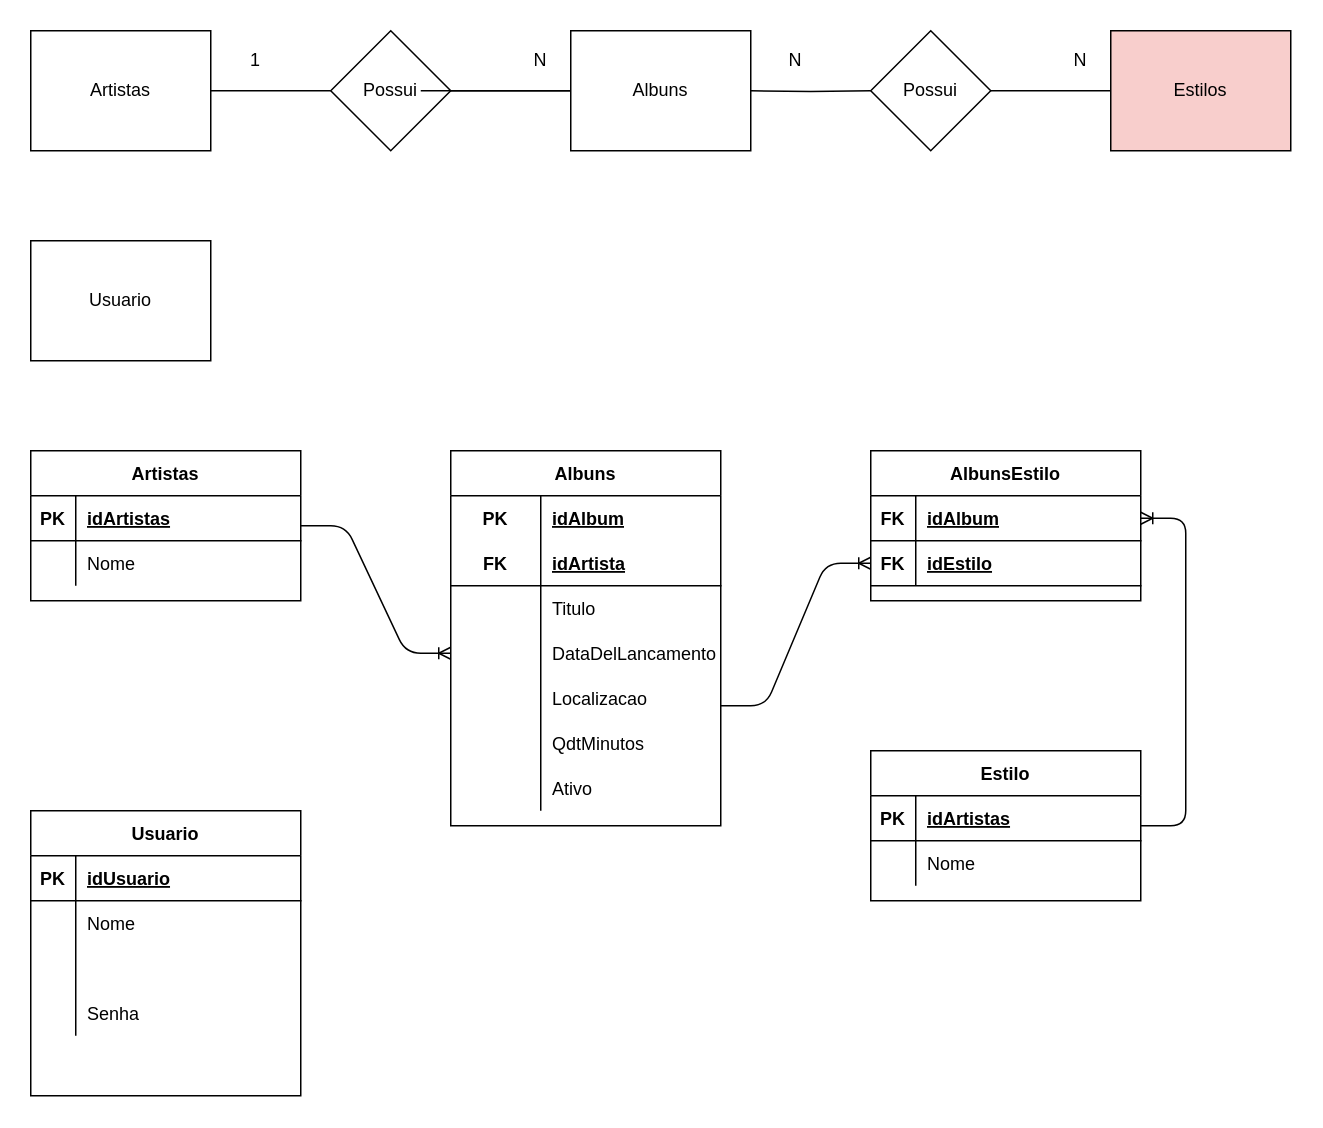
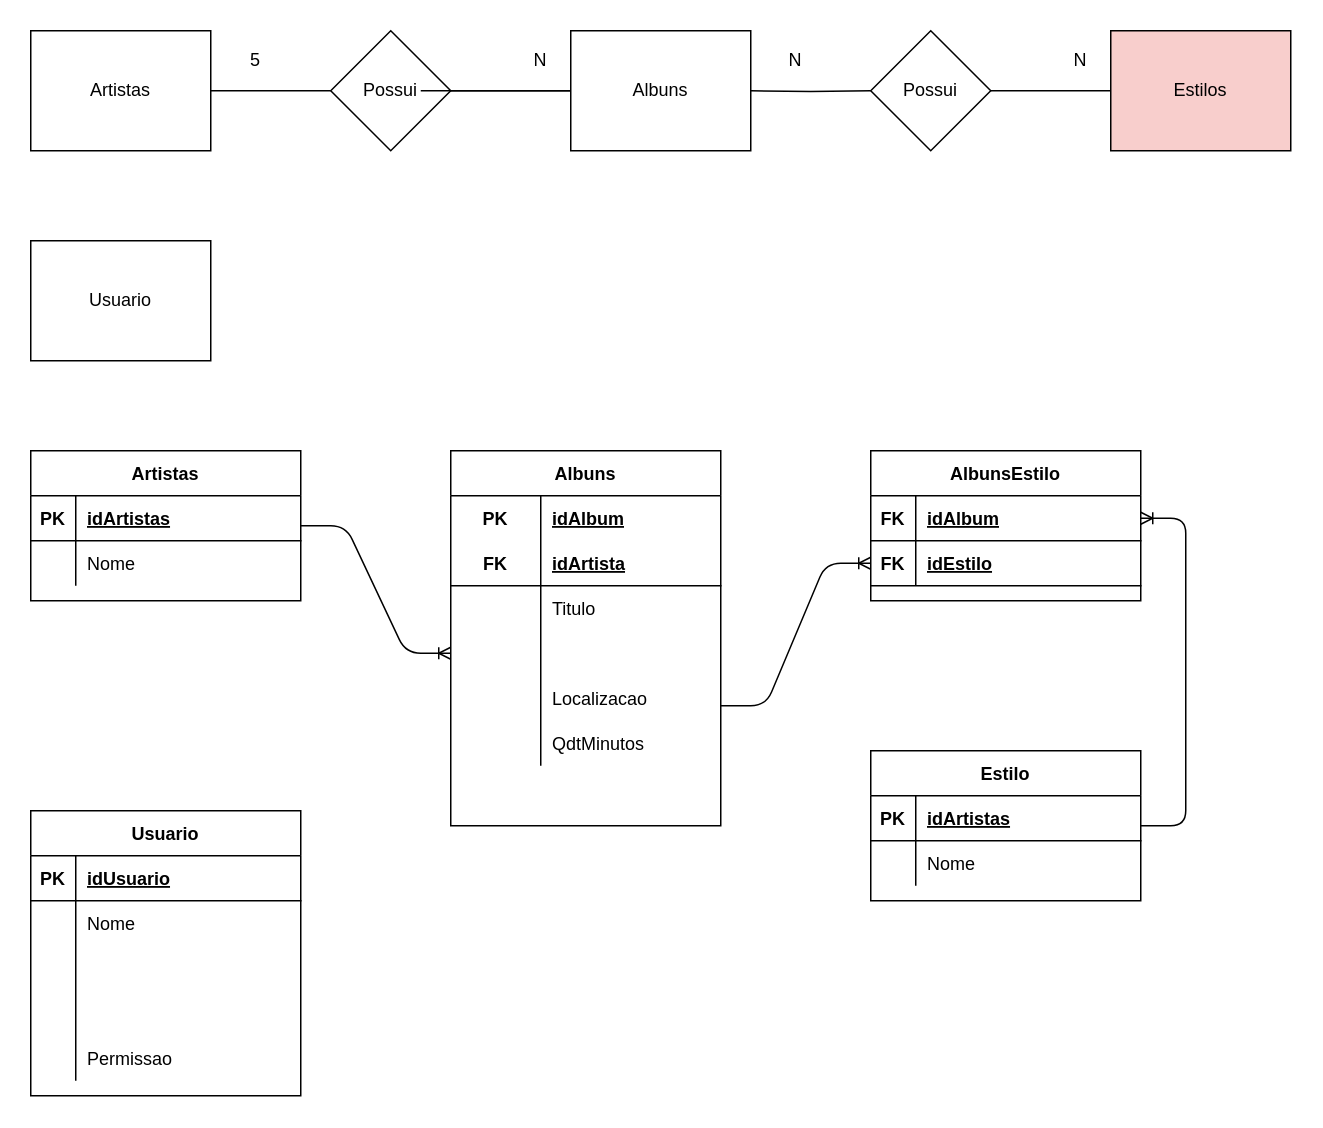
node "1": label "1" -> "5"
node "DataDelLancamento": removed
node "Ativo": removed
node "Senha": removed
node "Permissao": added
